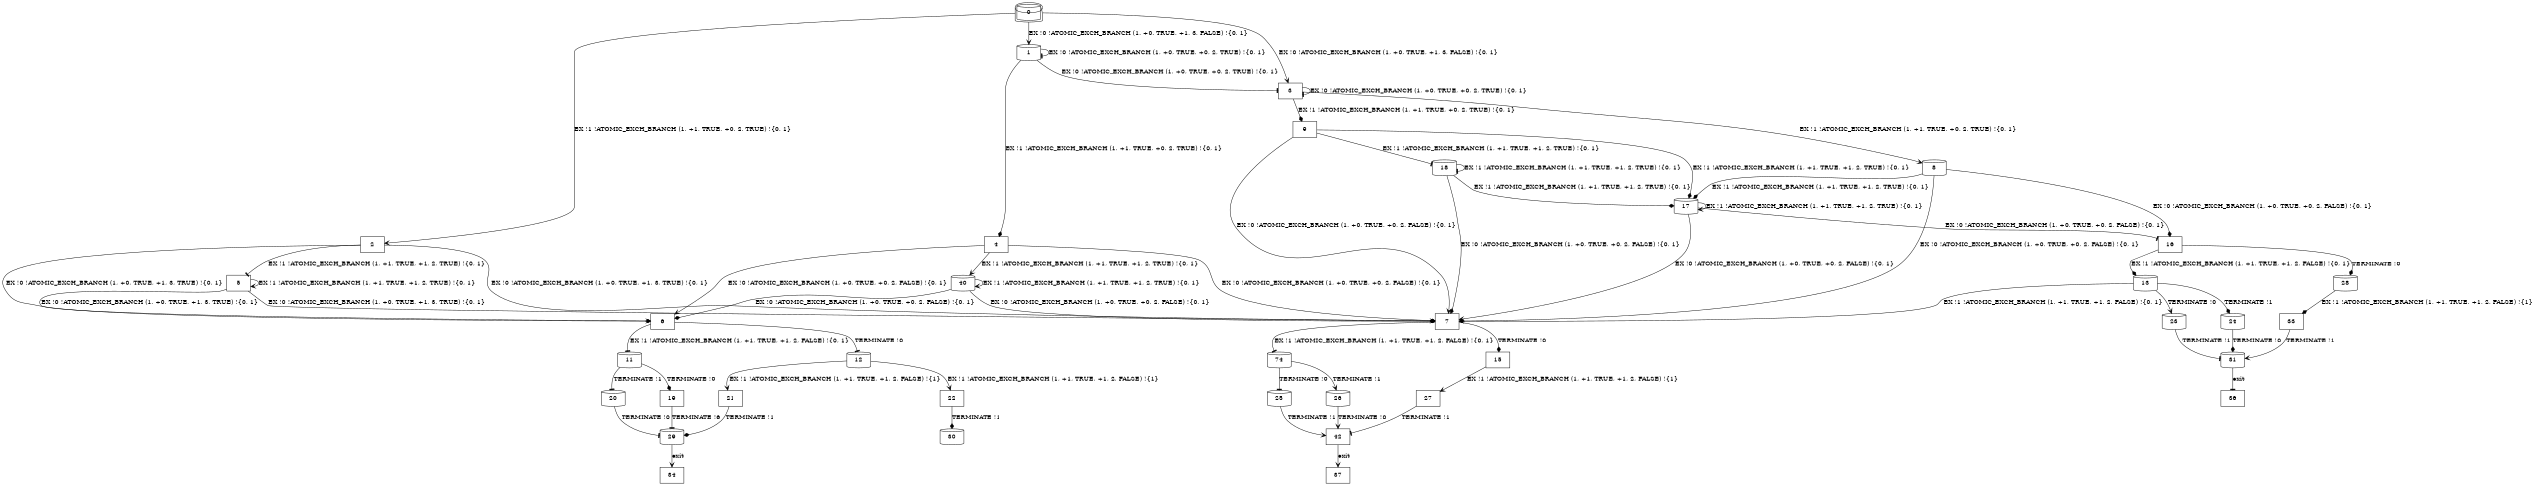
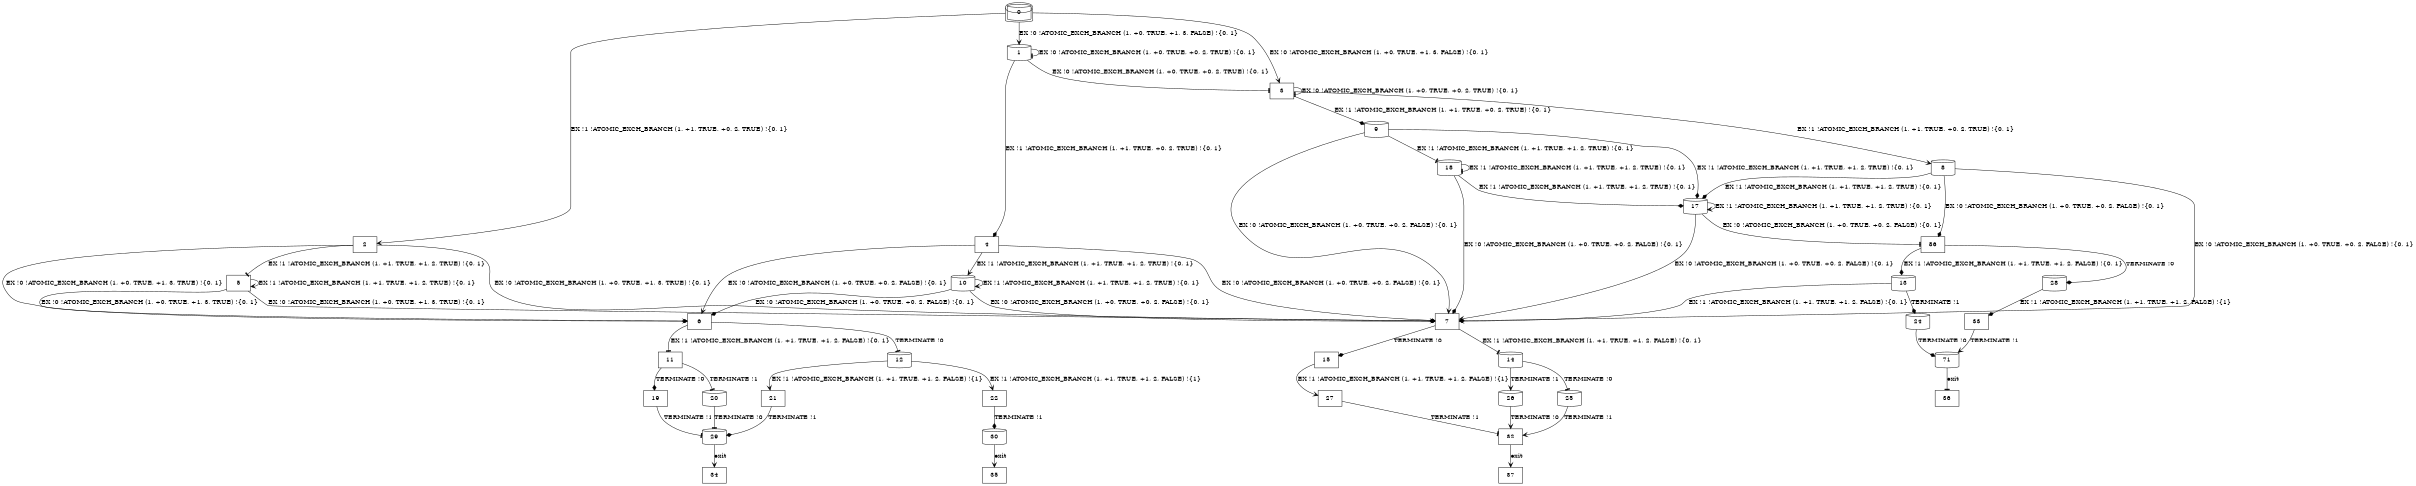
node "9": shape box -> cylinder
node "16": label "16" -> "86"
node "40": label "40" -> "10"
node "23": removed
node "11": shape cylinder -> box
node "74": label "74" -> "14"
node "31": label "31" -> "71"
edge "19" -> "29": label "TERMINATE !6" -> "TERMINATE !1"
node "42": label "42" -> "32"
node "35": added
